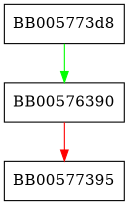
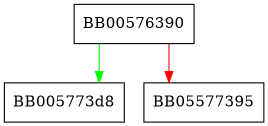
edge "BB005773d8" -> "BB00576390": reversed
node "BB00577395": label "BB00577395" -> "BB05577395"
